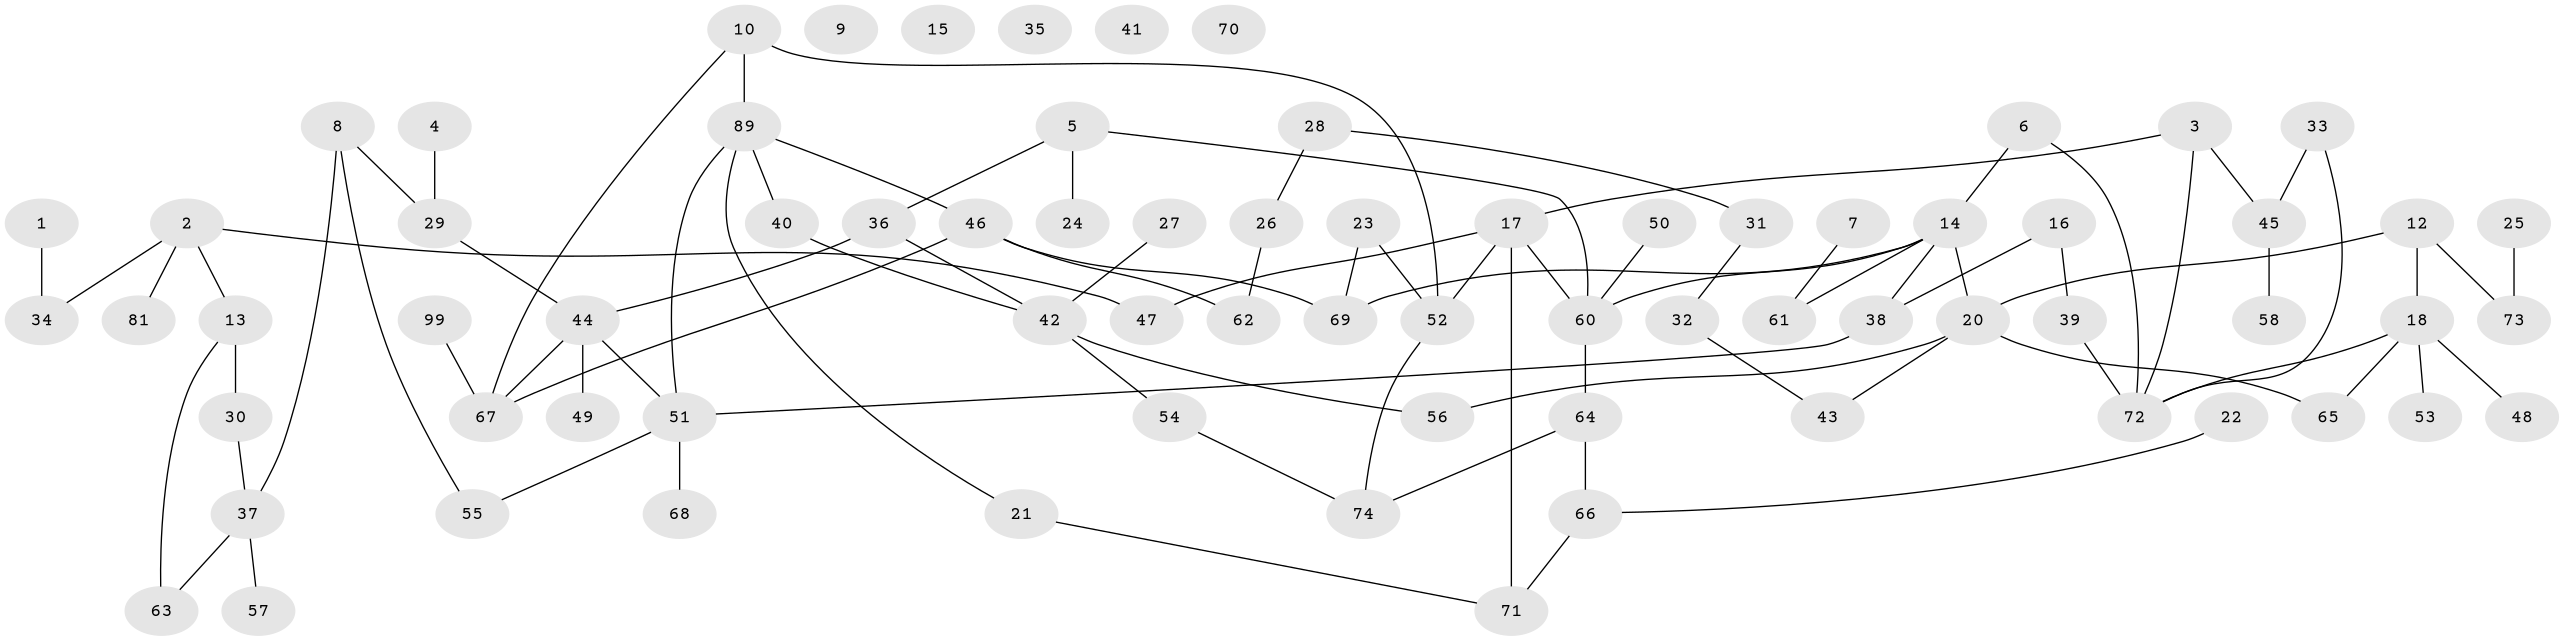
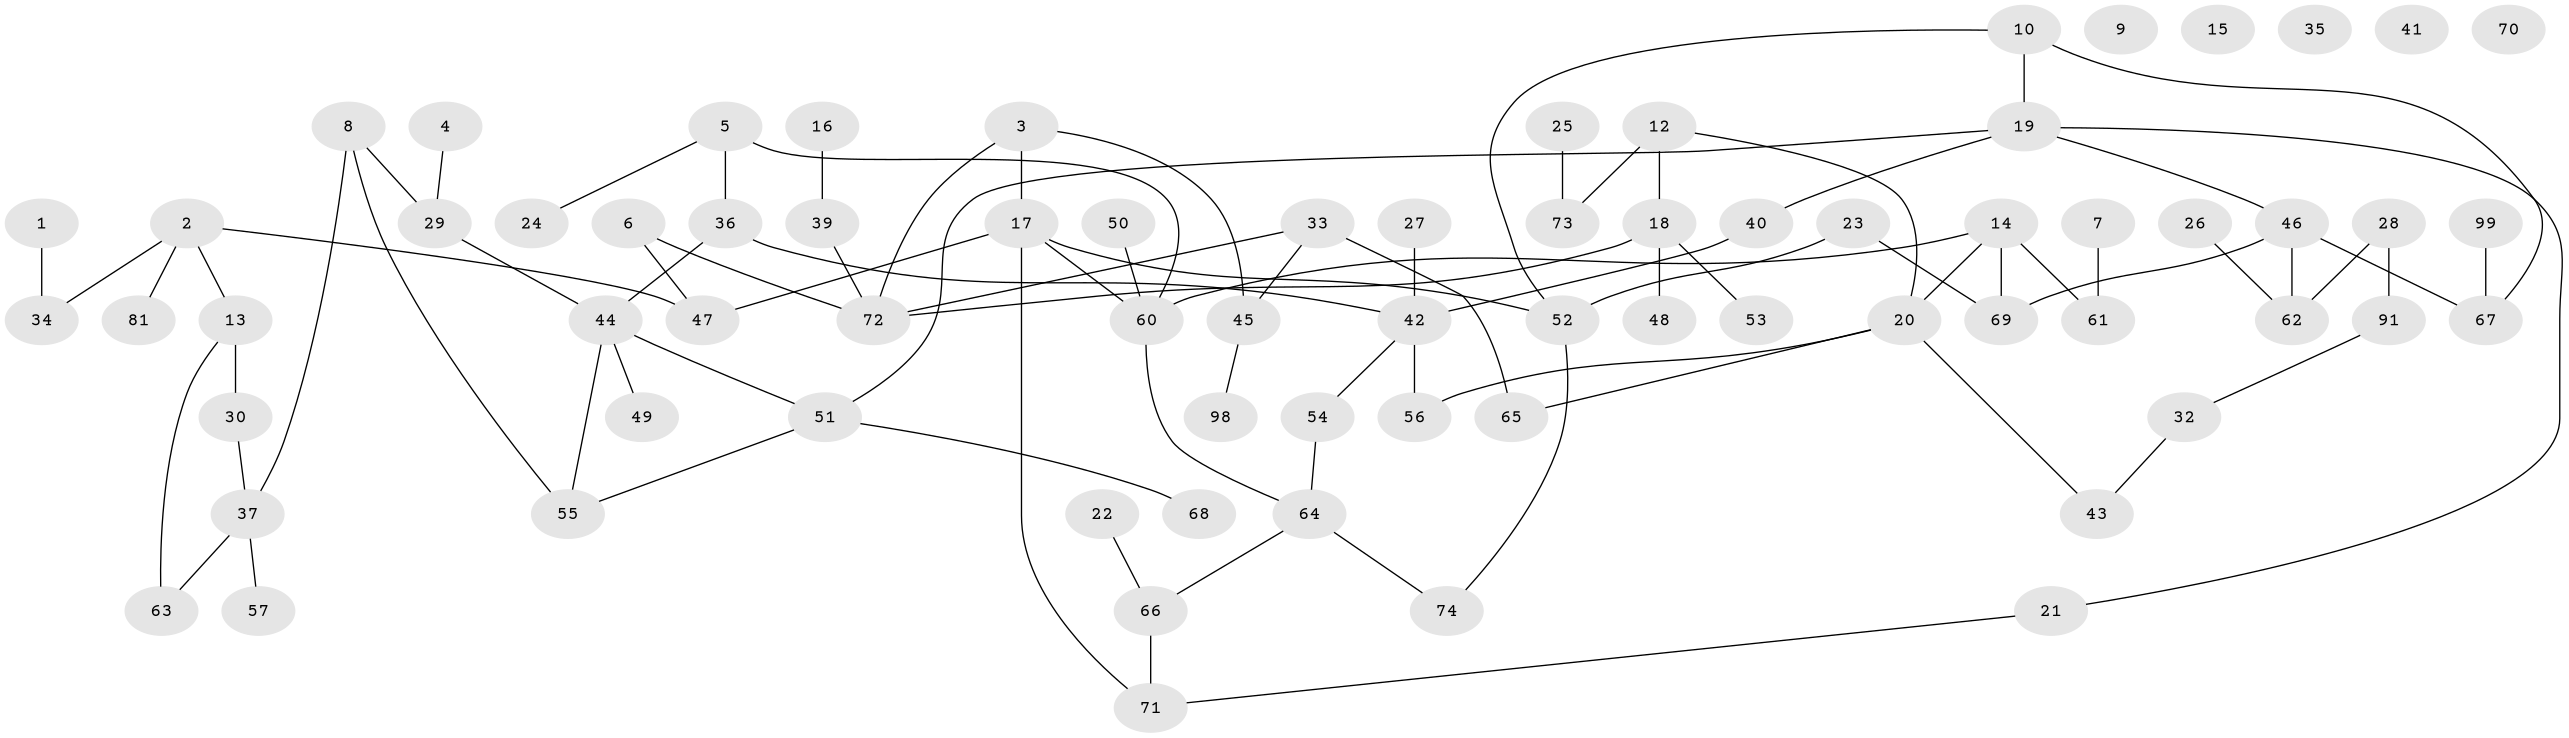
node "89": label "89" -> "19"
edge "28" -- "26": now "28" -- "62"
edge "6" -- "14": now "6" -- "47"
node "31": label "31" -> "91"
node "38": removed
node "58": label "58" -> "98"
edge "44" -- "67": now "44" -- "55"
edge "18" -- "65": now "33" -- "65"
edge "54" -- "74": now "54" -- "64"
